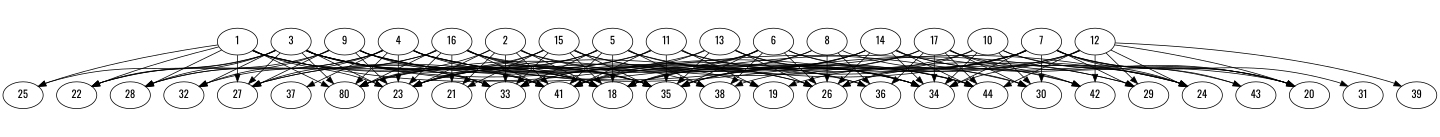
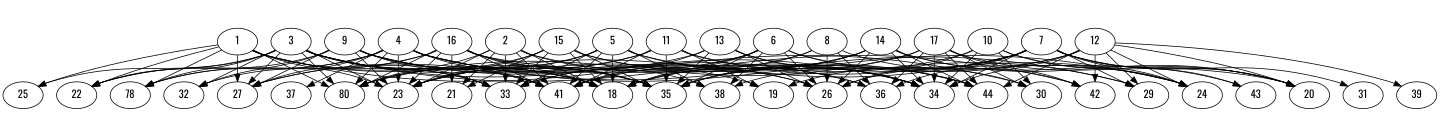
edge "7" -> "30": now "7" -> "36"
node "28": label "28" -> "78"
